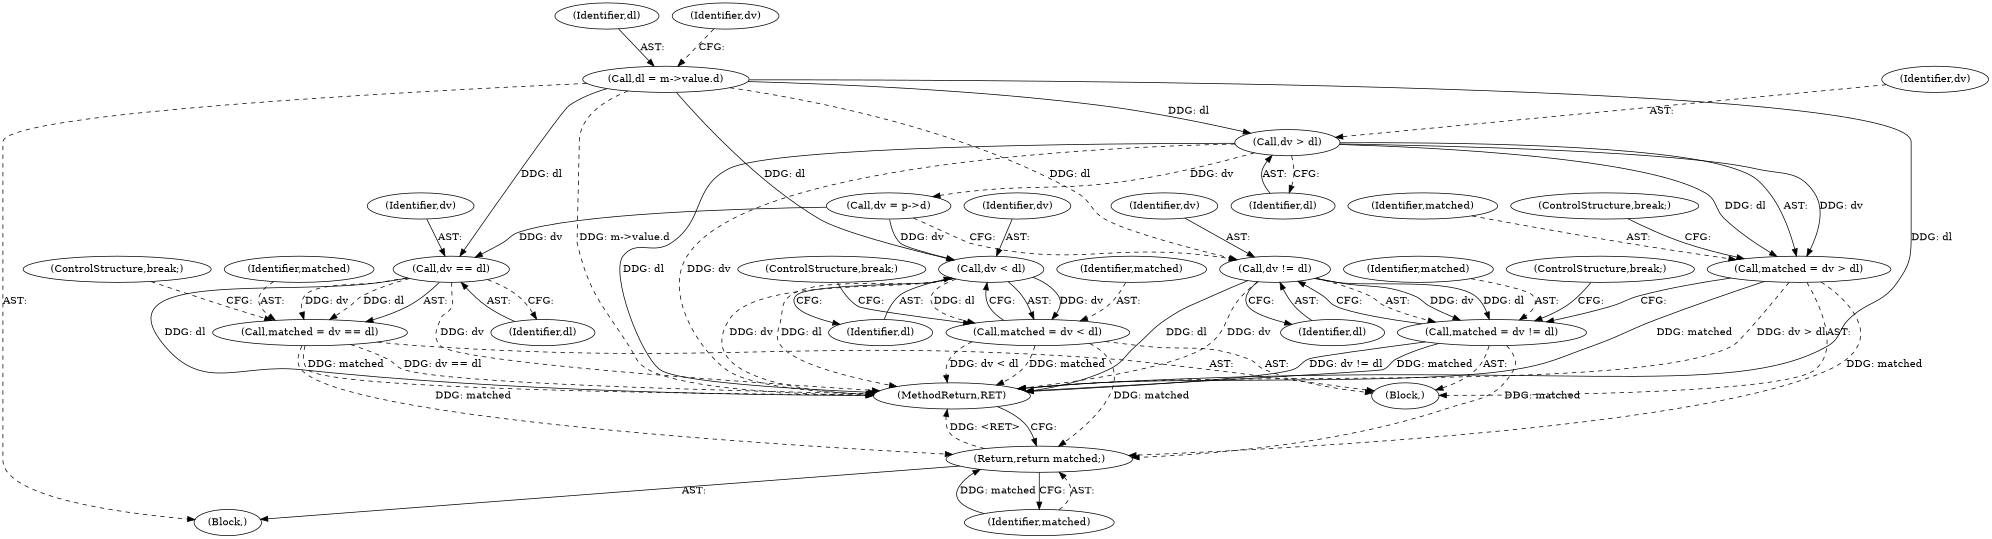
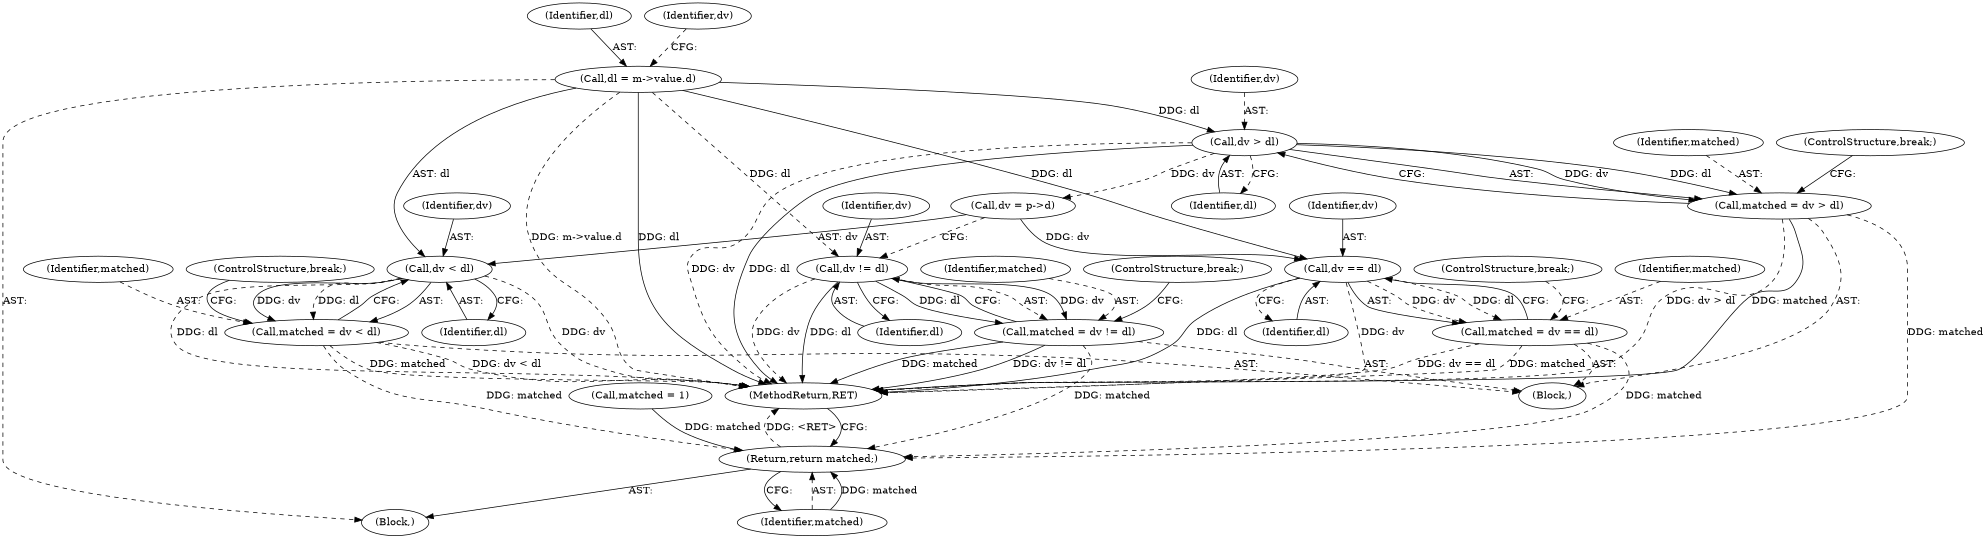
edge "(Call,dl = m->value.d)" -> "(Call,dv < dl)": label "DDG: dl" -> "AST: dl"
edge "(Call,dv = p->d)" -> "(Call,dv < dl)": label "DDG: dv" -> "AST: dv"
edge "(Call,matched = dv == dl)" -> "(Call,dv == dl)": added, label "CFG:"
edge "(Call,matched = dv > dl)" -> "(Call,matched = dv != dl)": now "(Call,matched = dv > dl)" -> "(Call,dv > dl)"
node "(Call,matched = 1)": added
